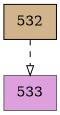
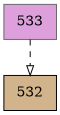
edge "532" -> "533": reversed
